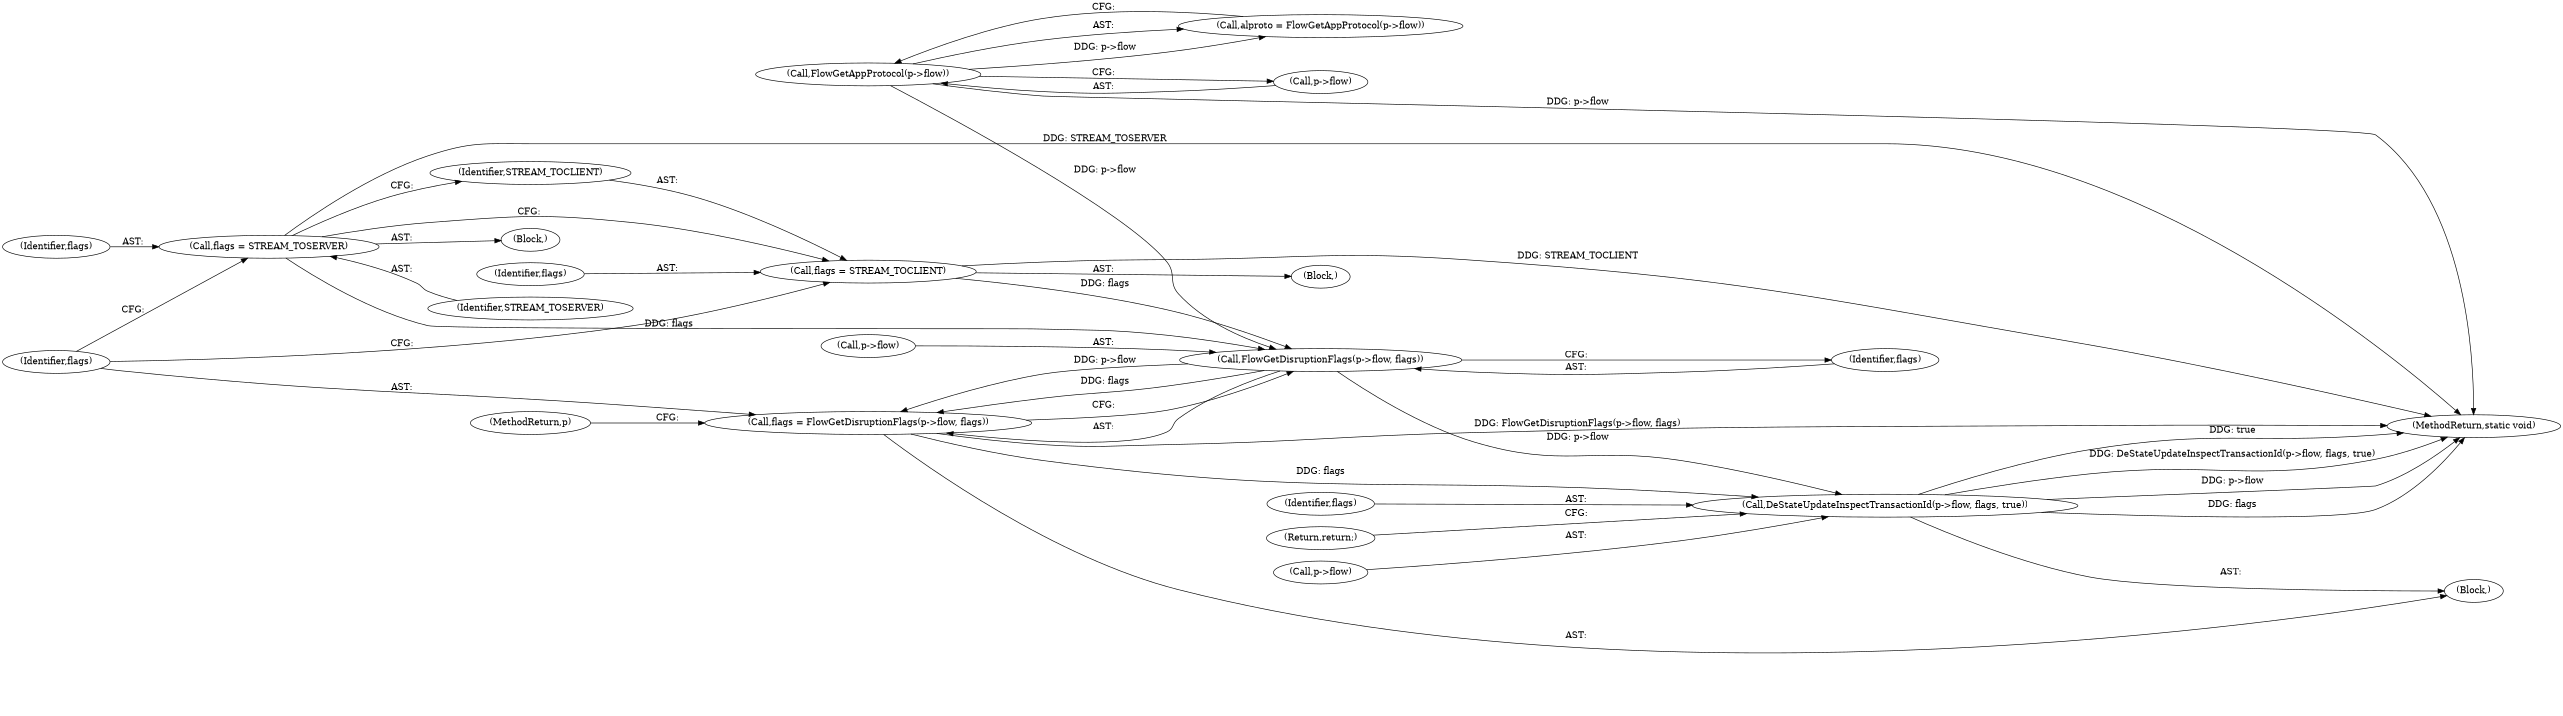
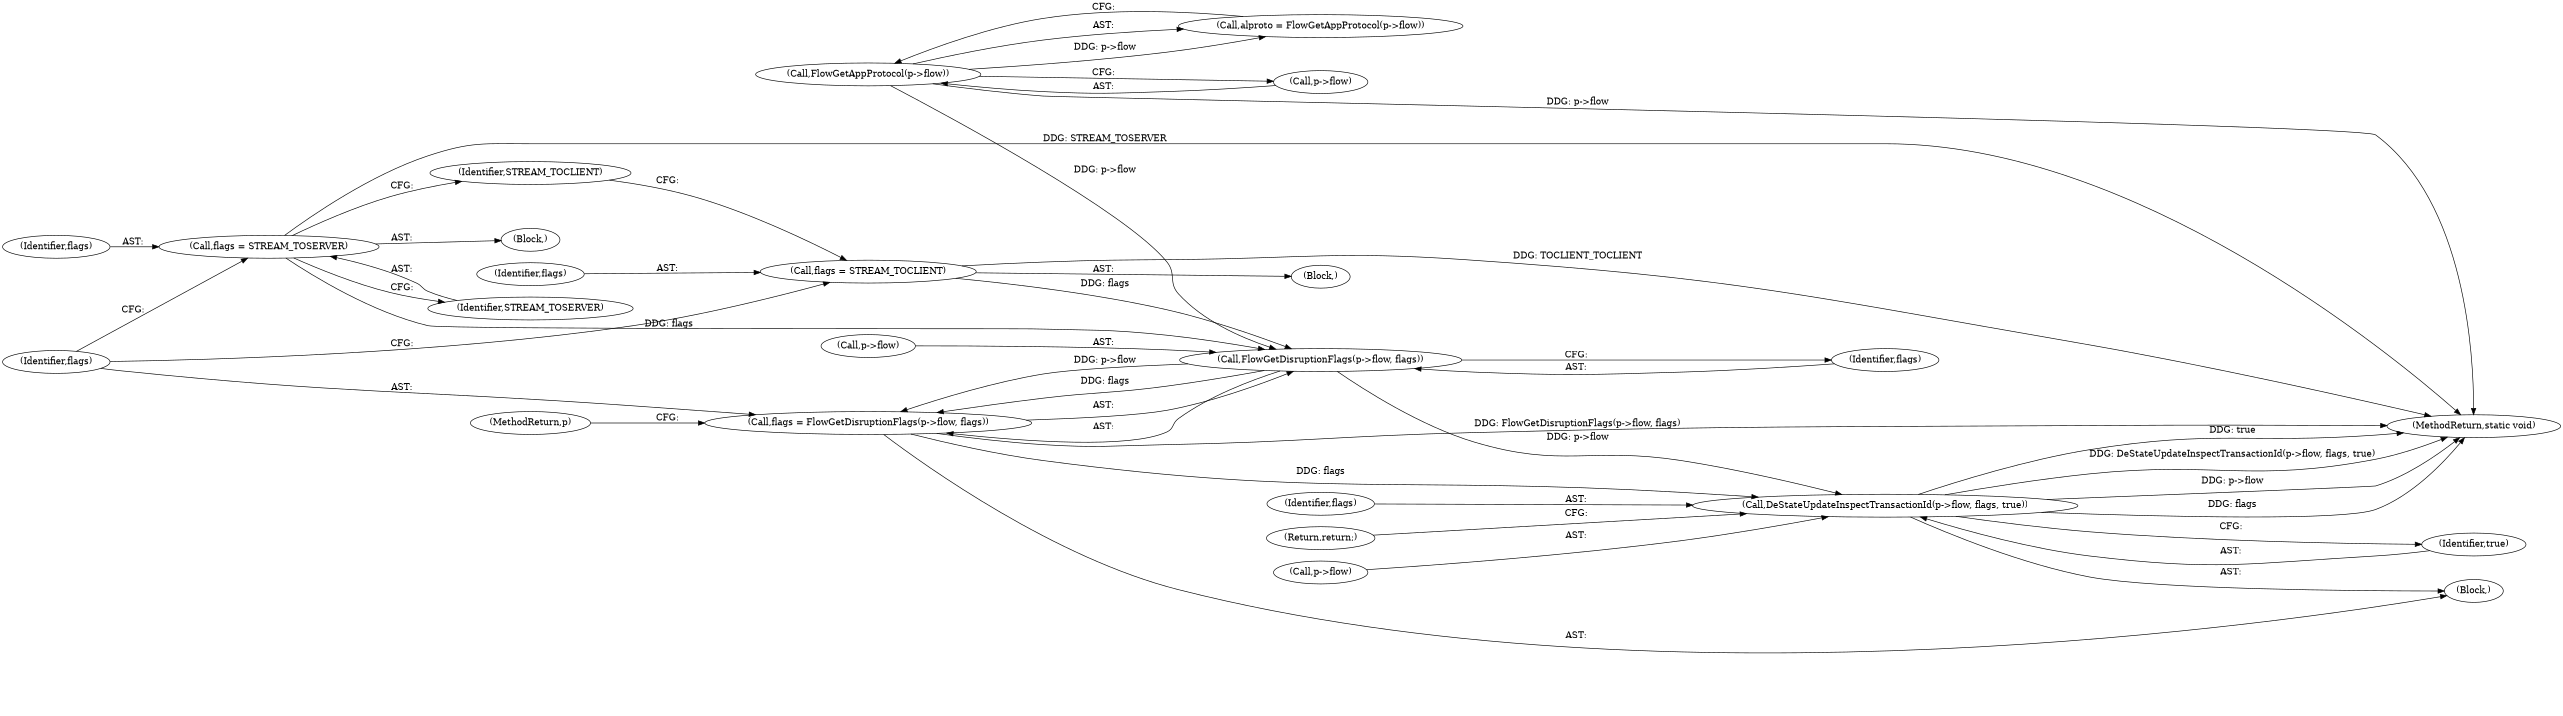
edge "(Identifier,STREAM_TOCLIENT)" -> "(Call,flags = STREAM_TOCLIENT)": label "AST: " -> "CFG: "
edge "(Call,flags = STREAM_TOSERVER)" -> "(Call,flags = STREAM_TOCLIENT)": now "(Call,flags = STREAM_TOSERVER)" -> "(Identifier,STREAM_TOSERVER)"
edge "(Call,flags = STREAM_TOCLIENT)" -> "(MethodReturn,static void)": label "DDG: STREAM_TOCLIENT" -> "DDG: TOCLIENT_TOCLIENT"
edge "(Call,flags = FlowGetDisruptionFlags(p->flow, flags))" -> "(Call,FlowGetDisruptionFlags(p->flow, flags))": label "CFG: " -> "AST: "
node "(Identifier,true)": added
